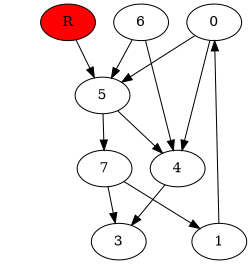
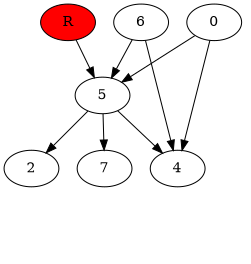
node "2": added
node "3": removed
node "1": removed
